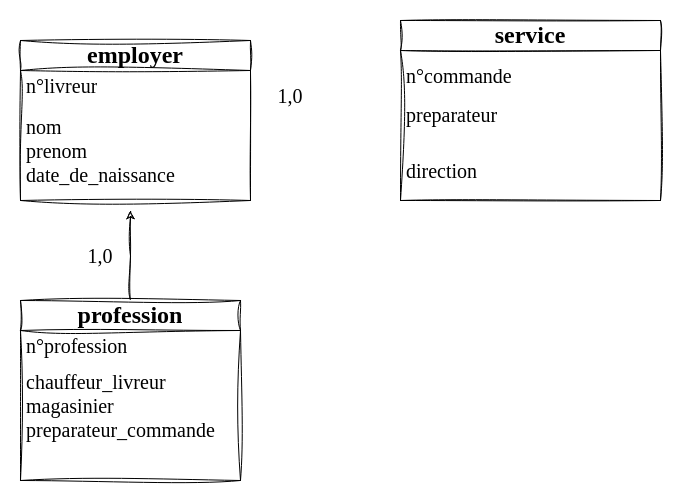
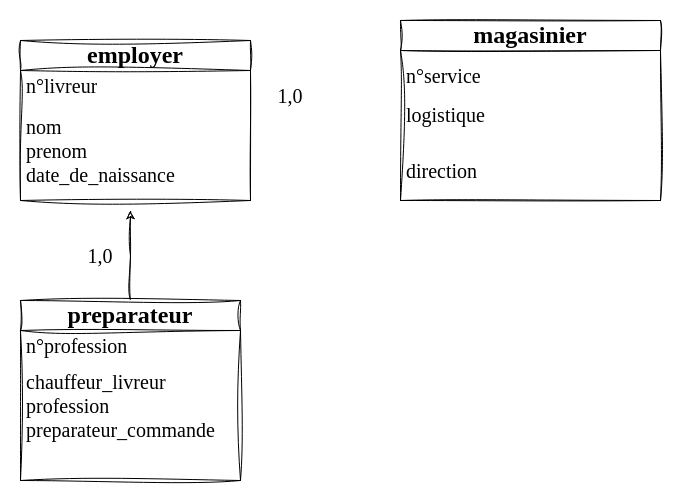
node "service": label "service" -> "magasinier"
node "n°commande": label "n°commande" -> "n°service"
node "preparateurdirection": label "preparateurdirection" -> "logistiquedirection"
node "profession": label "profession" -> "preparateur"
node "chauffeur_livreur magasinier preparateur_commande": label "chauffeur_livreur magasinier preparateur_commande" -> "chauffeur_livreur profession preparateur_commande"
